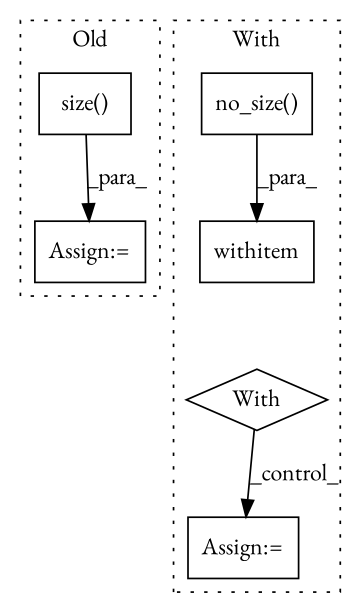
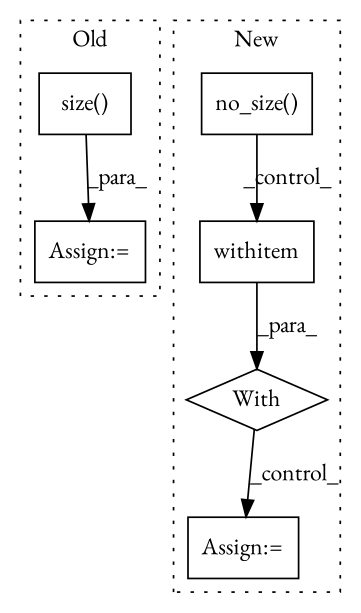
cluster "With": label "With" -> "New"
edge "no_size()" -> "withitem": label "_para_" -> "_control_"
edge "withitem" -> "With": added, label "_para_"
